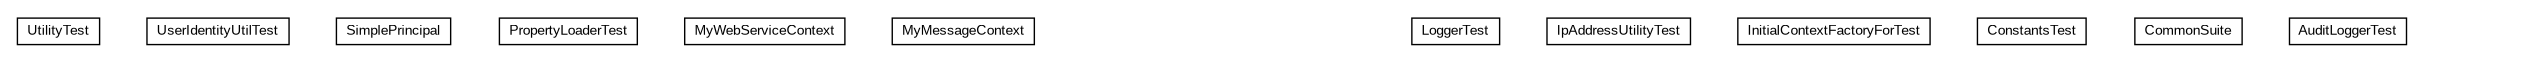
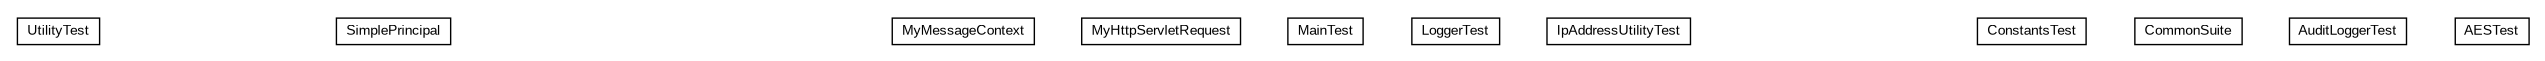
node "UserIdentityUtilTest": removed
node "PropertyLoaderTest": removed
node "MyWebServiceContext": removed
node "MyHttpServletRequest": added
node "MainTest": added
node "InitialContextFactoryForTest": removed
node "AESTest": added
